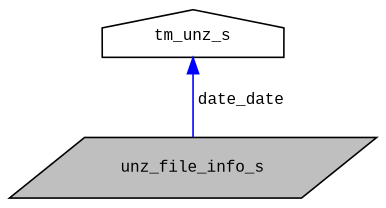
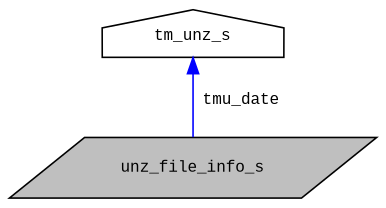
edge "unz_file_info_s" -> "tm_unz_s": label " date_date" -> " tmu_date"
